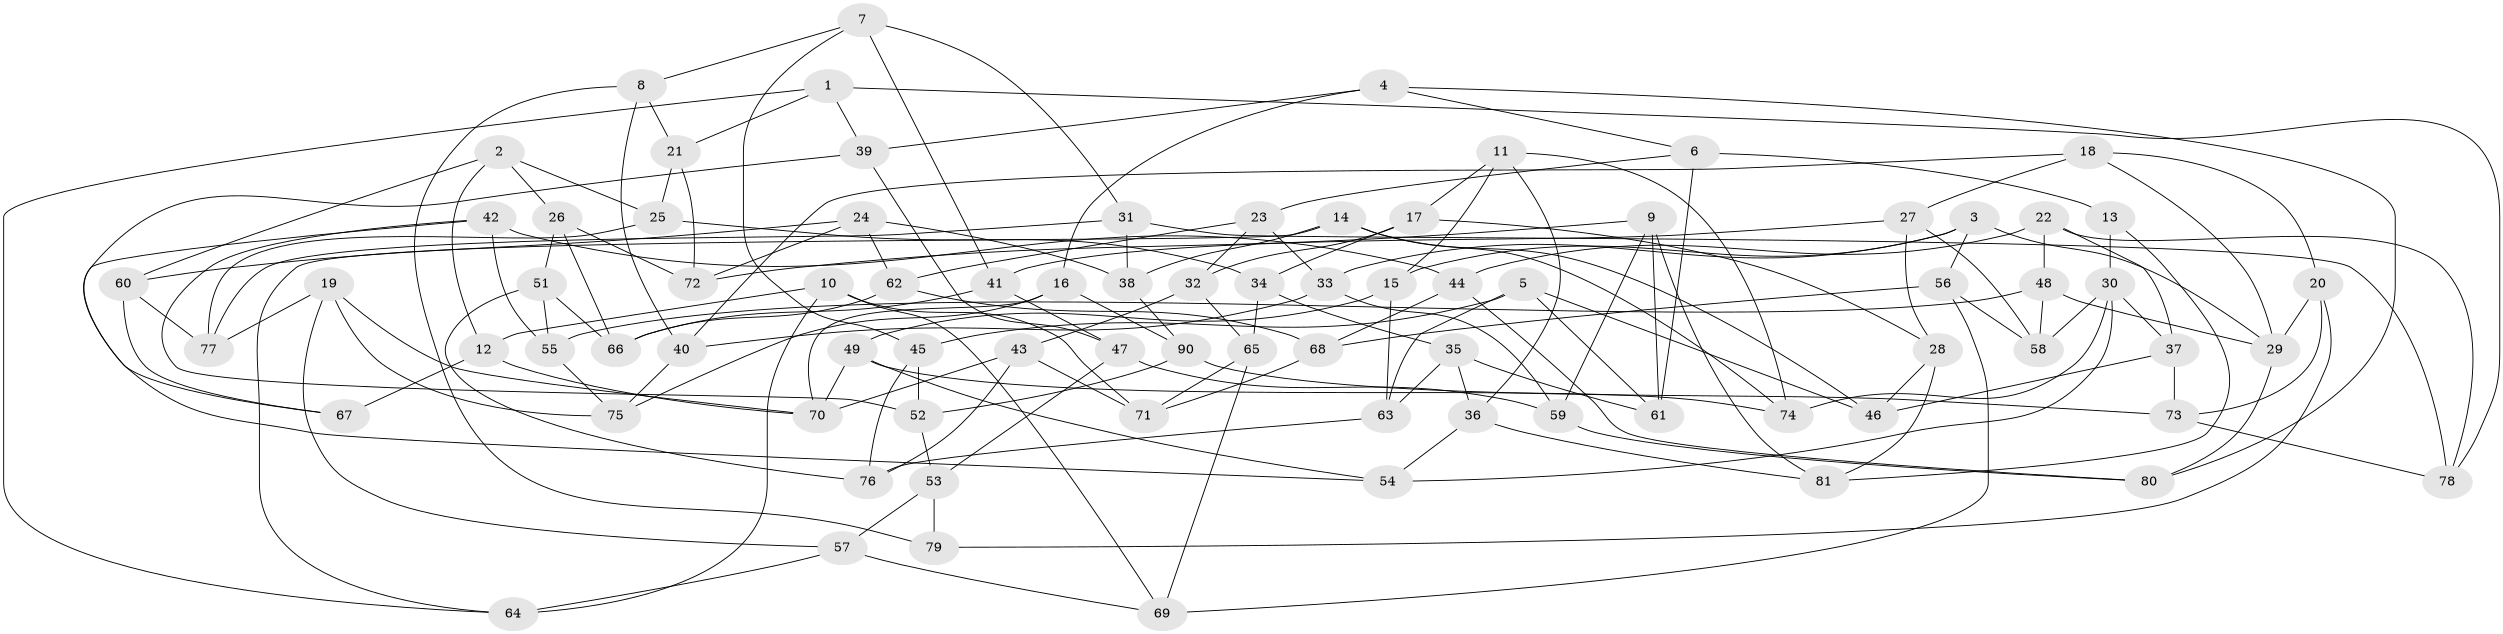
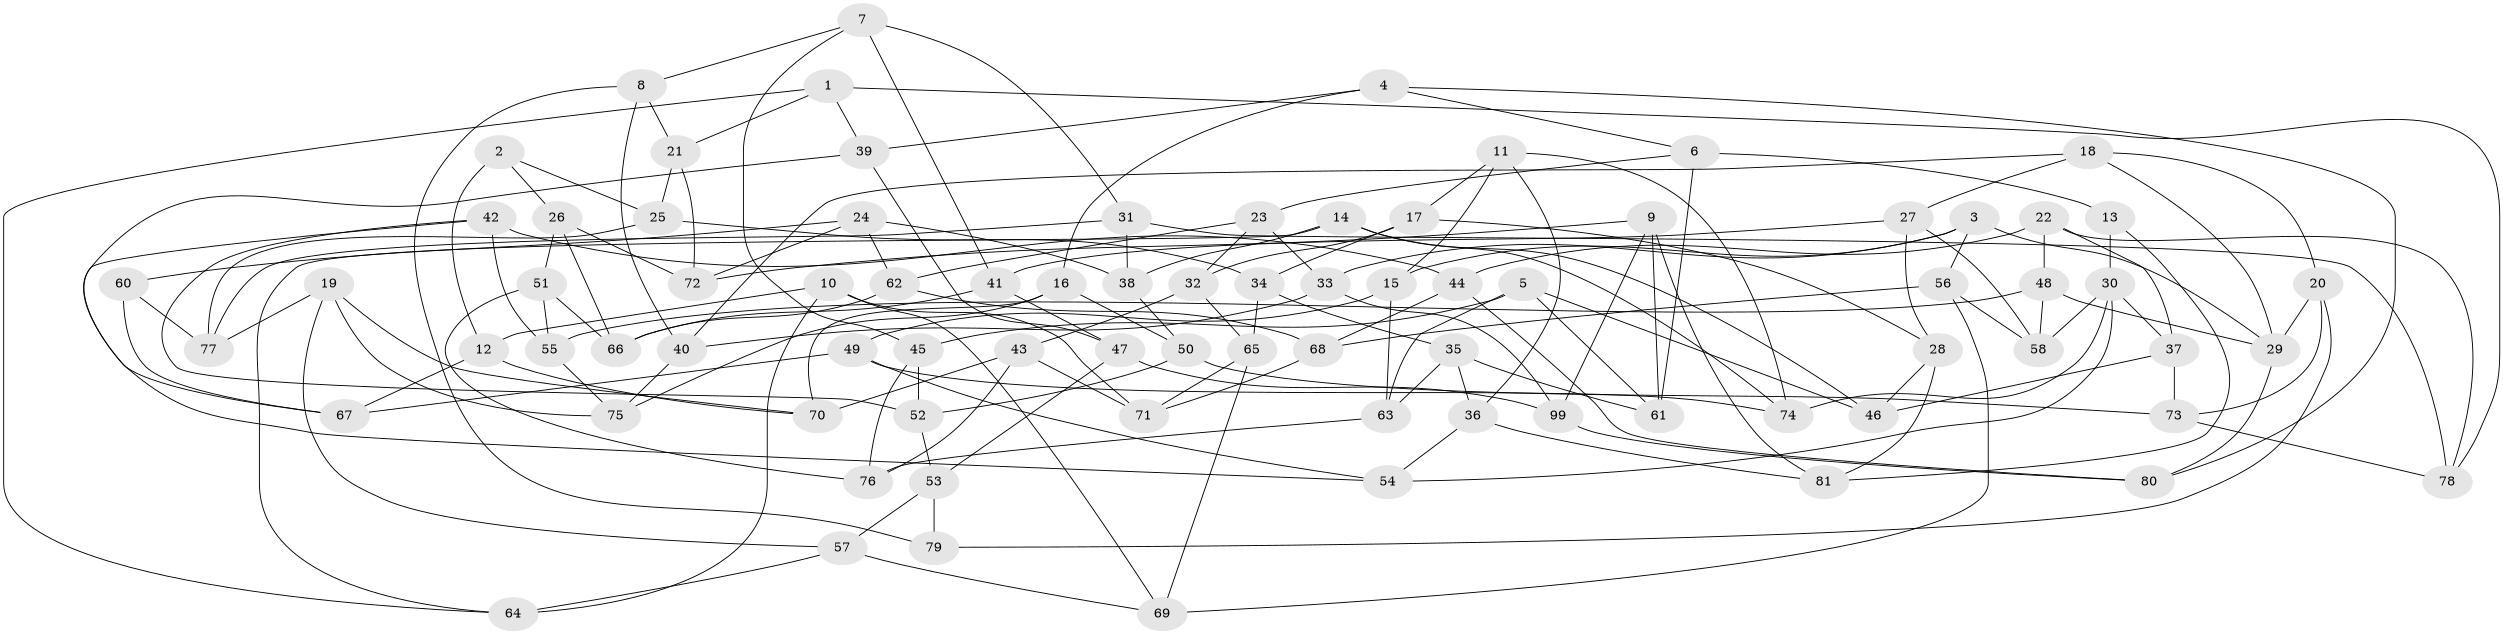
edge "2" -- "60": removed
node "90": label "90" -> "50"
edge "49" -- "70": now "49" -- "67"
node "59": label "59" -> "99"
